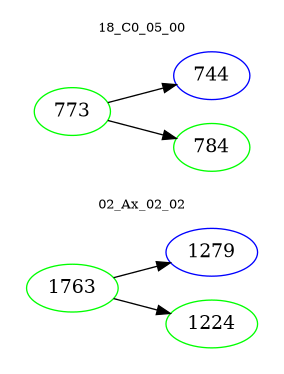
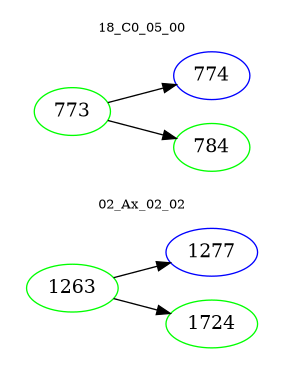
node "744": label "744" -> "774"
node "1279": label "1279" -> "1277"
node "1763": label "1763" -> "1263"
node "1224": label "1224" -> "1724"
